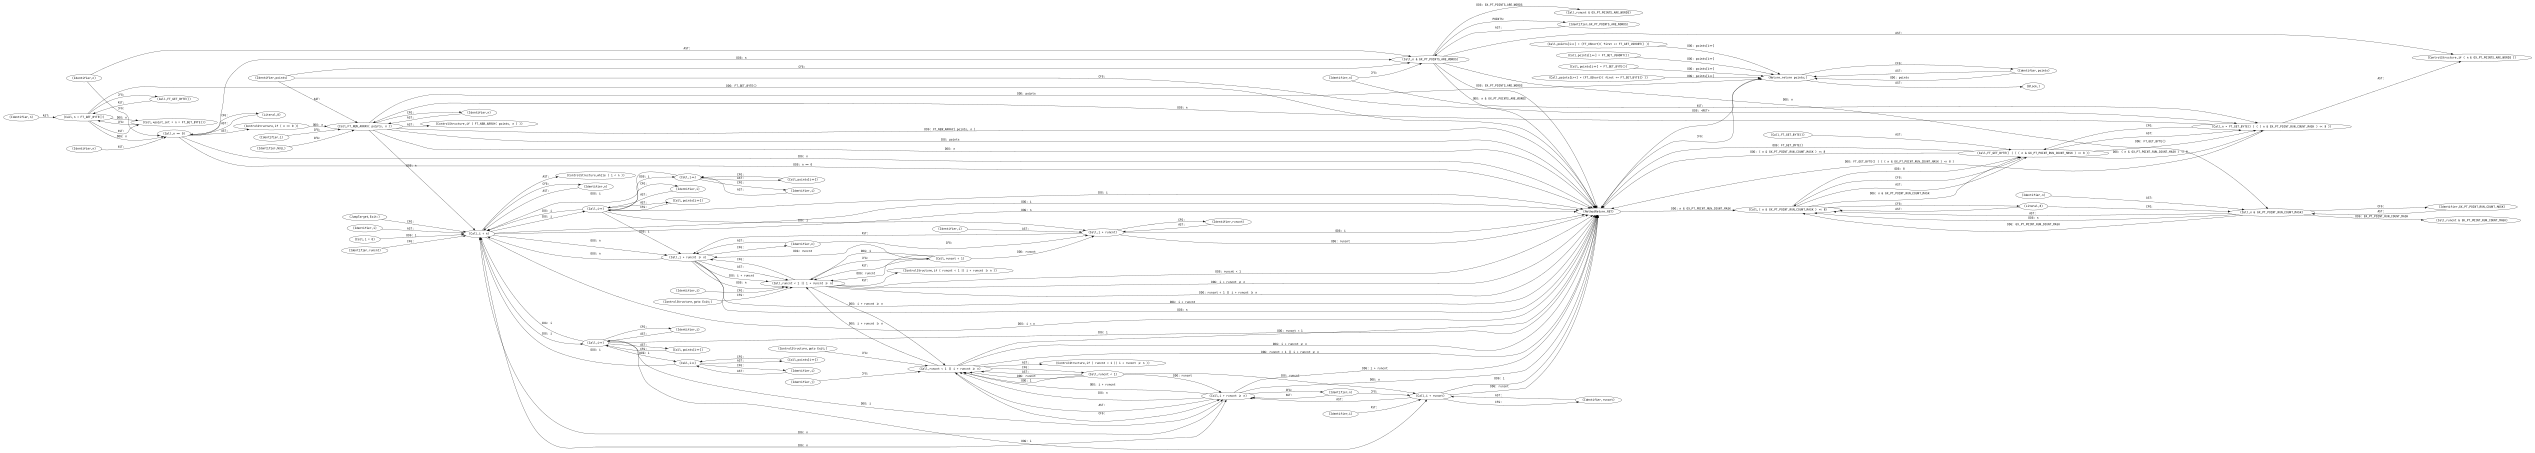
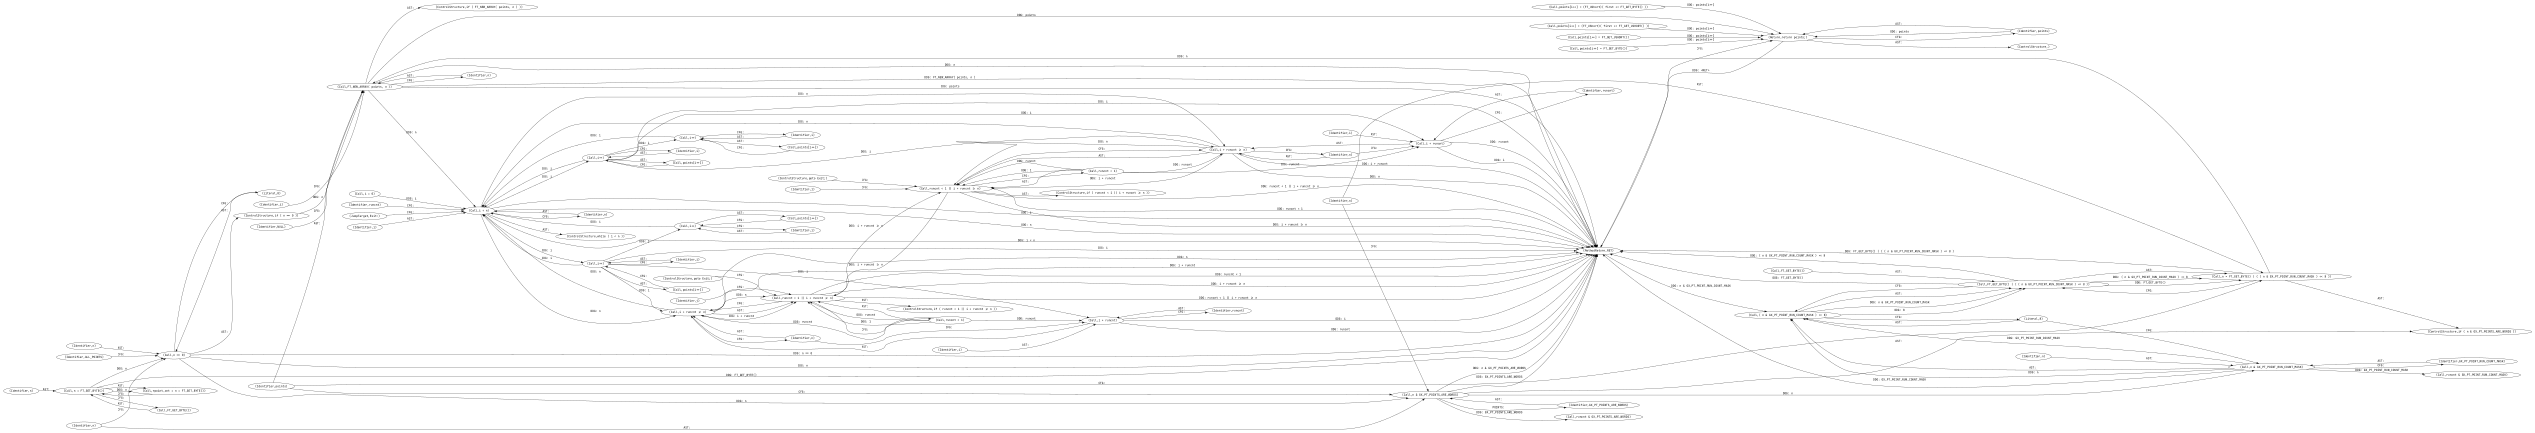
node "(Block,)": label "(Block,)" -> "(ControlStructure,)"
node "(Identifier,ALL_POINTS)": added
edge "(Call,n & GX_PT_POINT_RUN_COUNT_MASK)" -> "(MethodReturn,RET)": added, label "DDG: GX_PT_POINT_RUN_COUNT_MASK"
